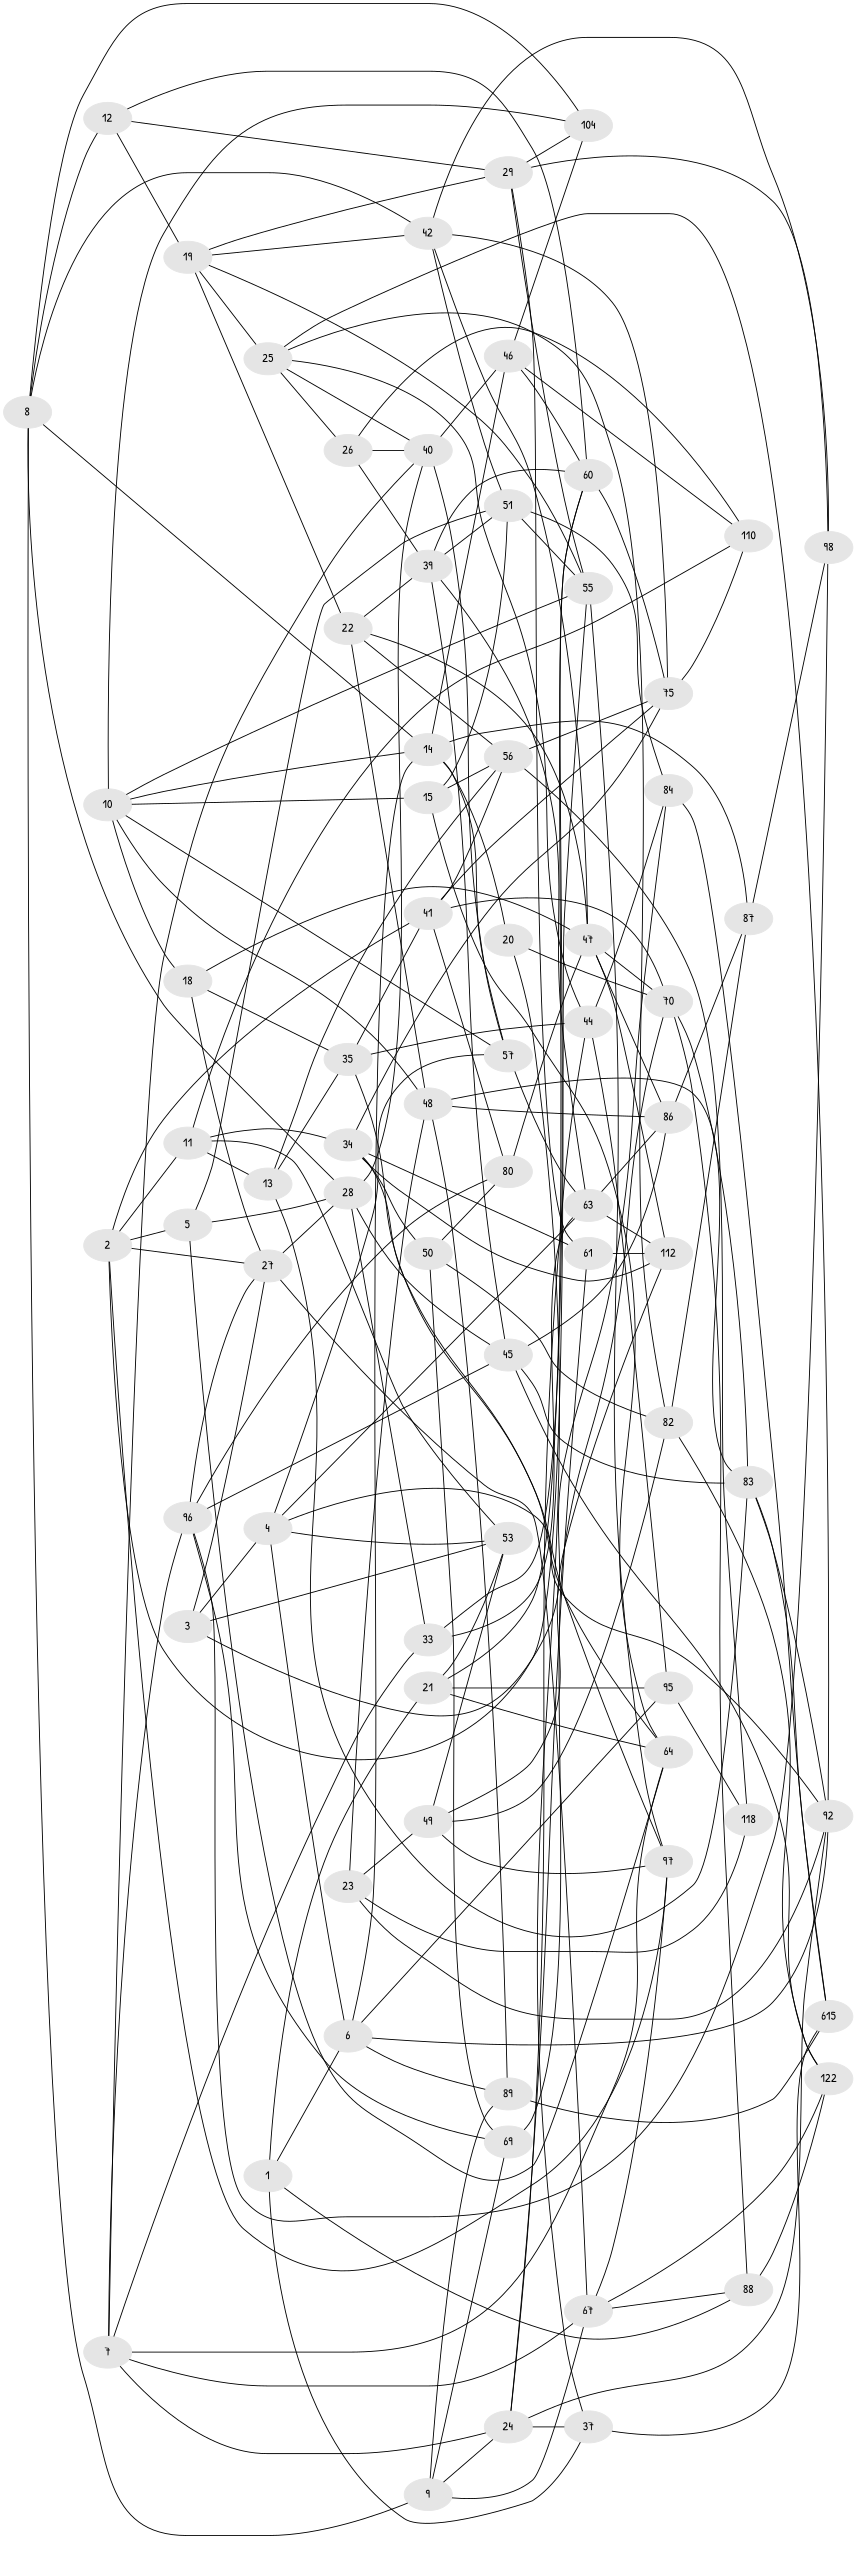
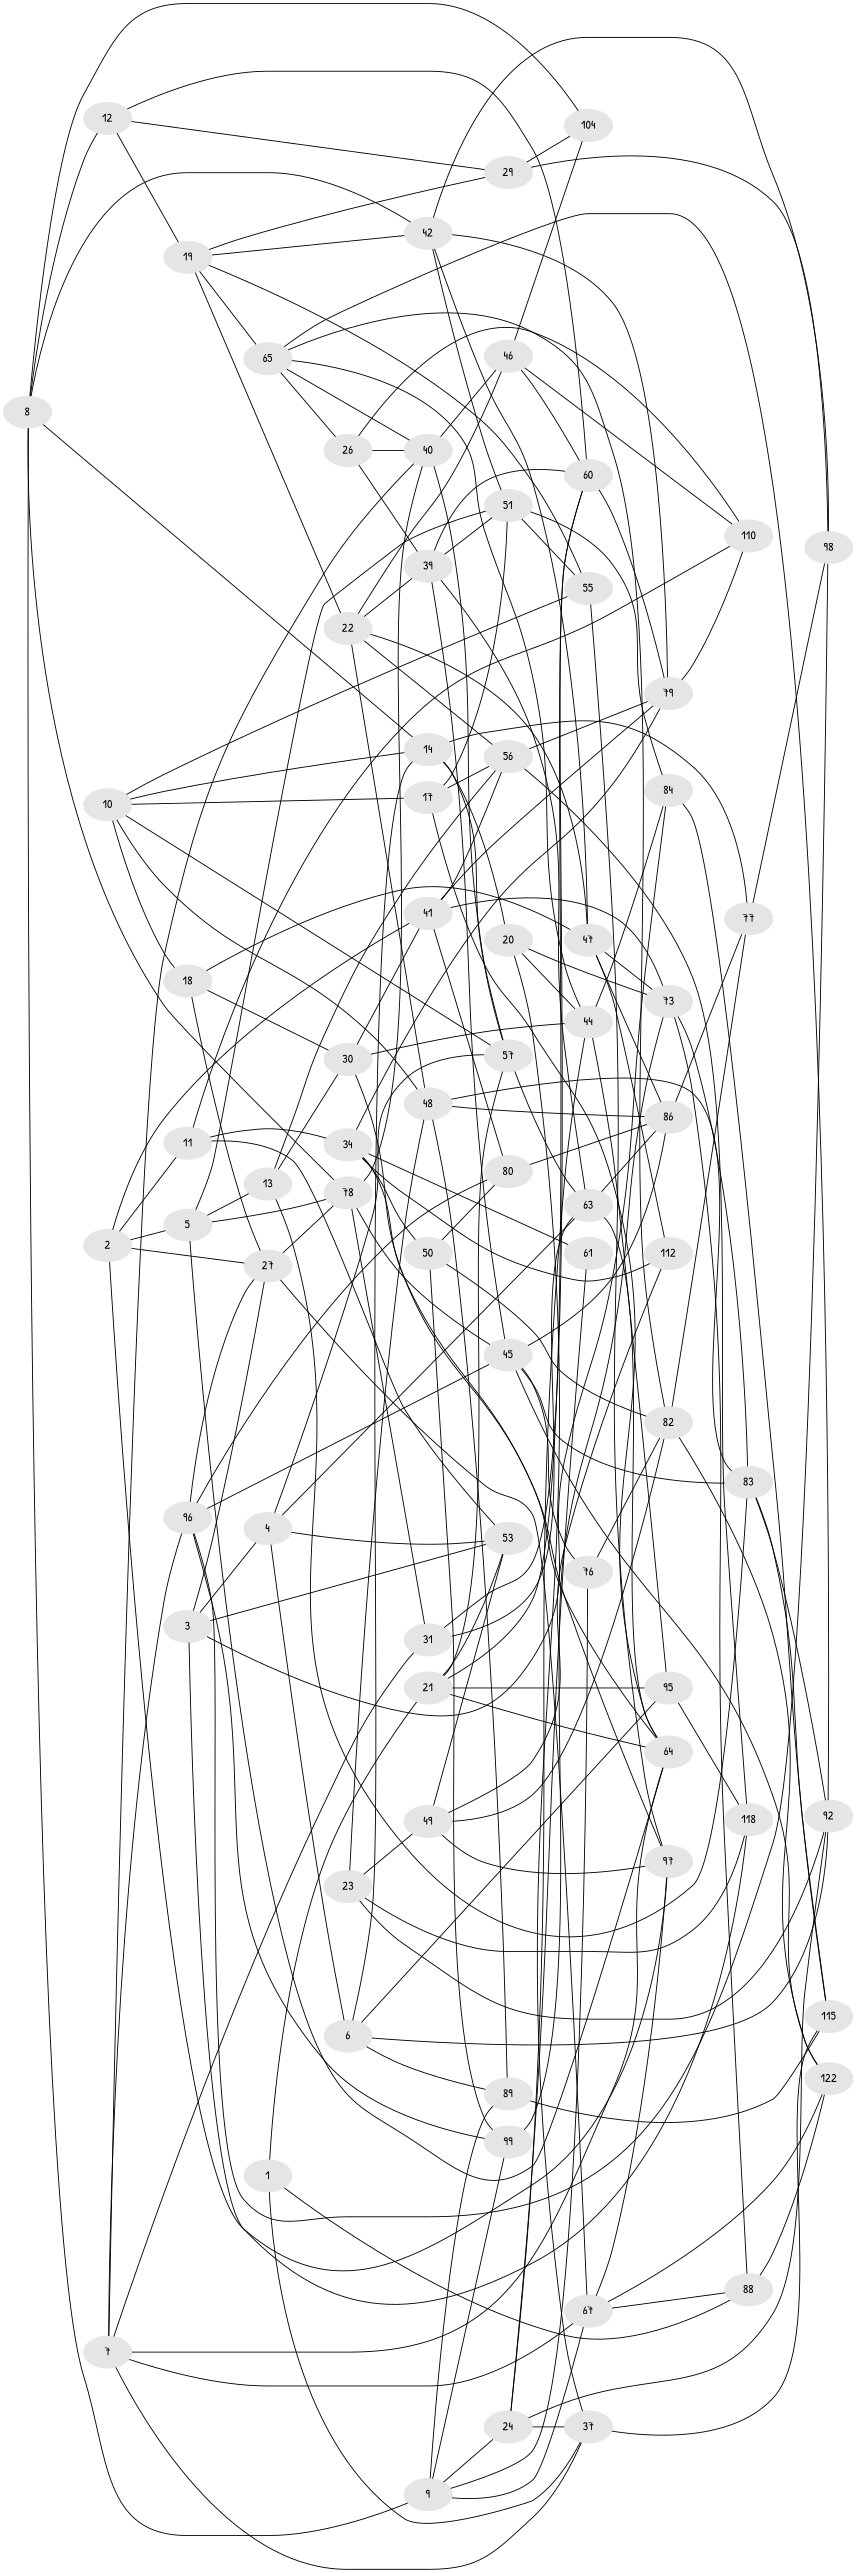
edge "104" -- "10": removed
node "25": label "25" -> "65"
edge "29" -- "55": removed
edge "46" -- "14": now "46" -- "22"
edge "29" -- "61": removed
node "75": label "75" -> "79"
node "15": label "15" -> "17"
node "87": label "87" -> "77"
edge "20" -- "44": added
node "70": label "70" -> "73"
edge "47" -- "80": now "86" -- "80"
node "35": label "35" -> "30"
edge "11" -- "13": now "5" -- "13"
node "28": label "28" -> "78"
edge "63" -- "112": now "63" -- "64"
edge "61" -- "112": removed
edge "57" -- "21": added
node "76": added
edge "4" -- "92": removed
node "33": label "33" -> "31"
edge "55" -- "2": removed
node "615": label "615" -> "115"
edge "6" -- "1": removed
node "69": label "69" -> "99"
edge "3" -- "118": added
edge "7" -- "24": now "7" -- "37"
